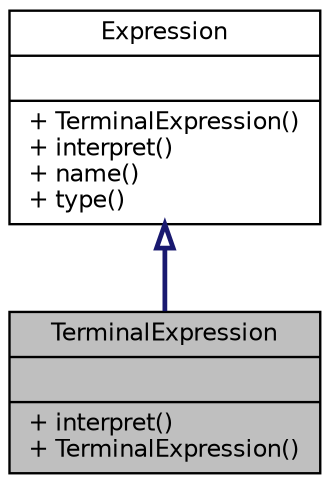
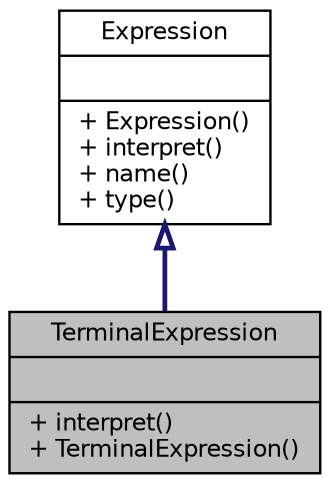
node "Expression": text "+ TerminalExpression()" -> "+ Expression()"
